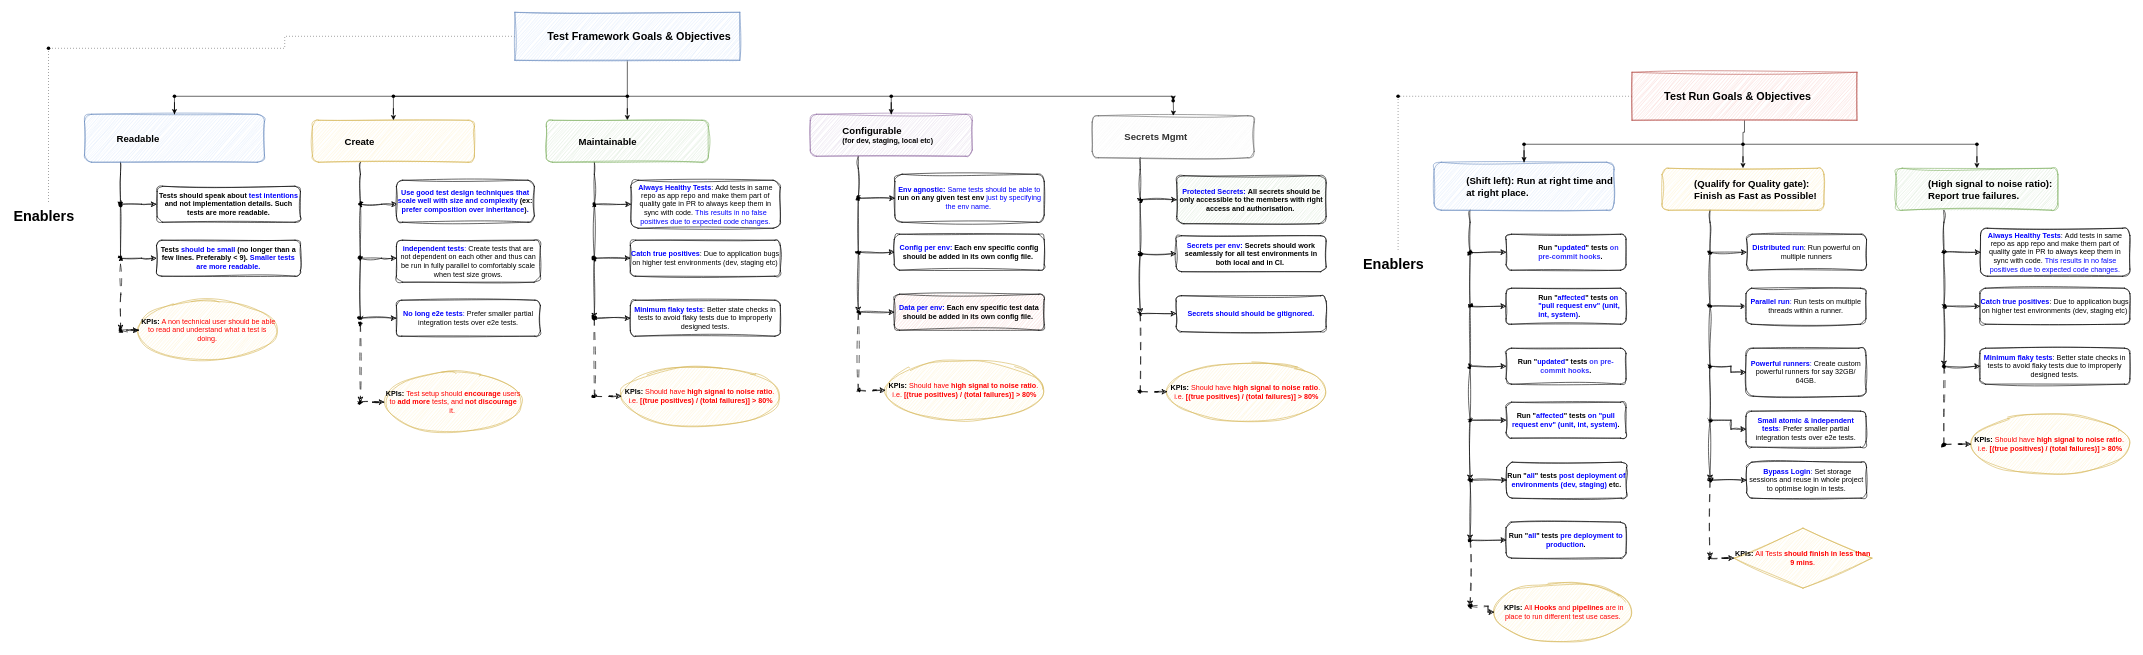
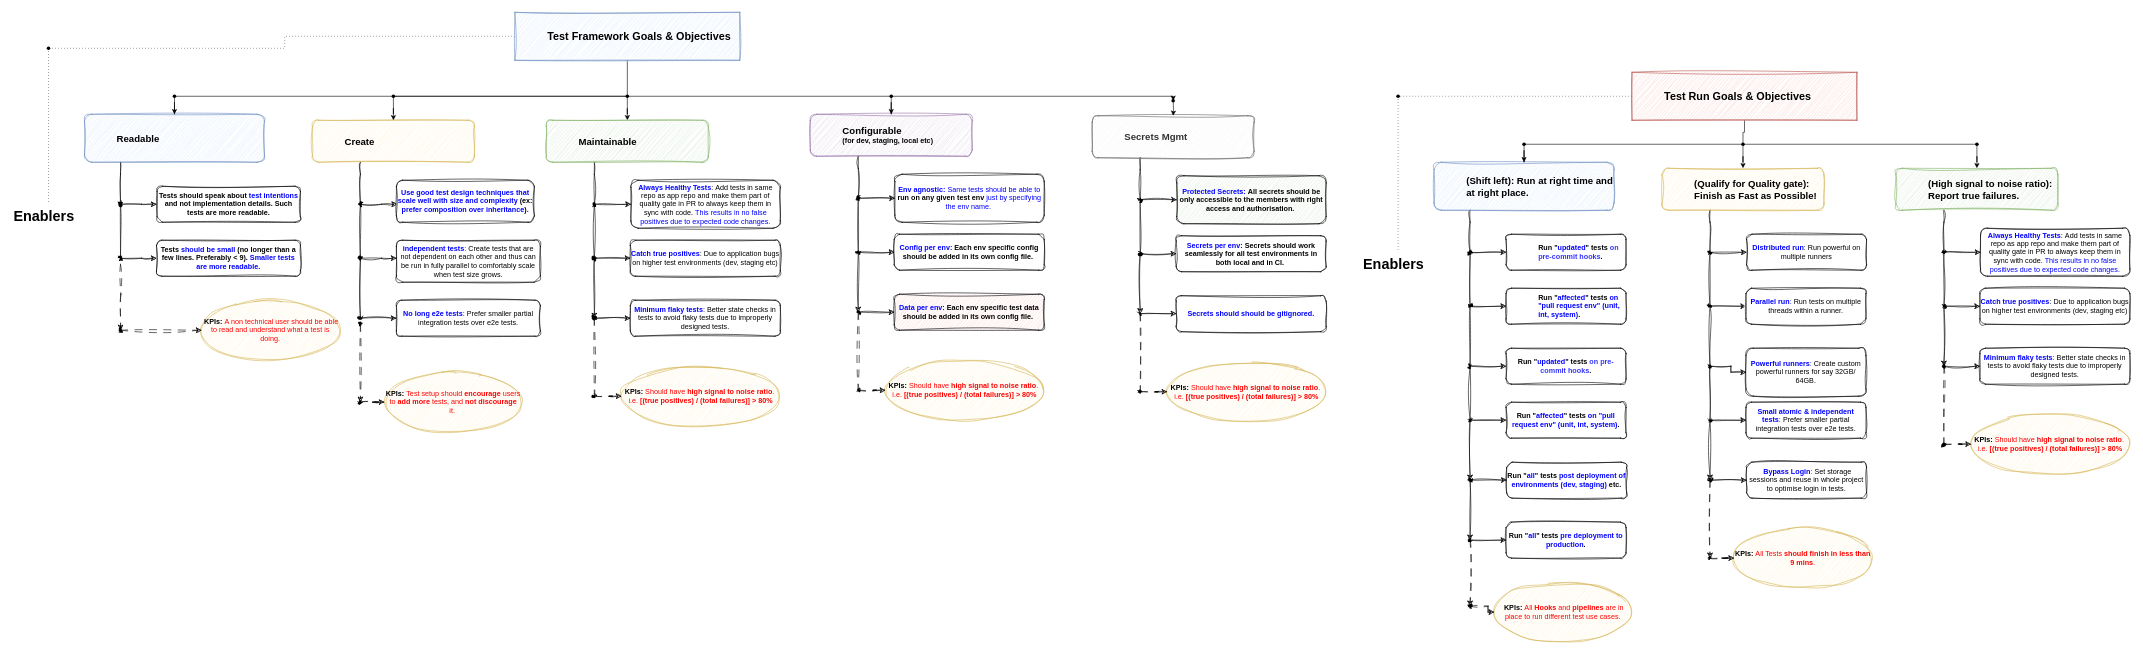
node "KPIs: A non technical user should be able to read and understand what a test is doing.": moved (207, 330) -> (270, 330)
node "Small atomic & independent tests: Prefer smaller partial integration tests over e2e tests.": moved (1806, 429) -> (1806, 420)
node "KPIs: All Tests should finish in less than 9 mins.": shape diamond -> ellipse
